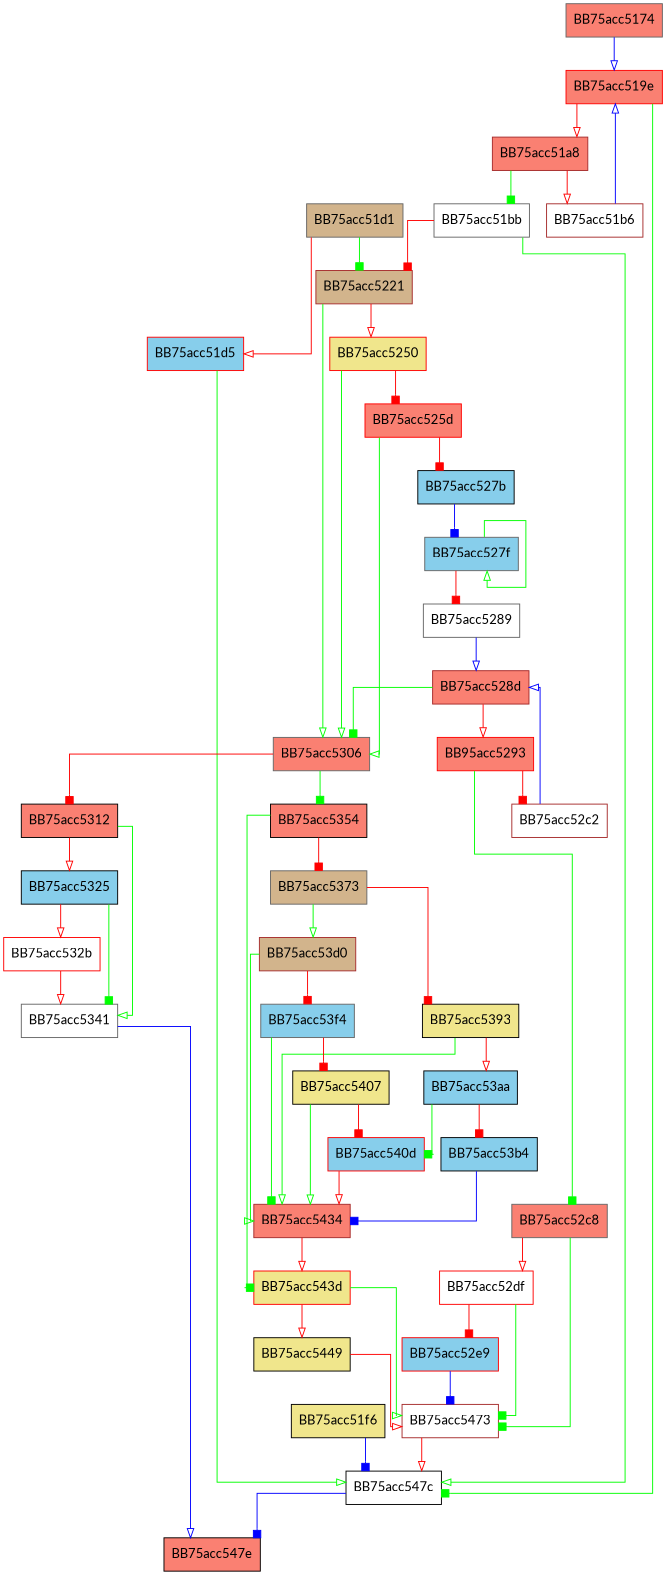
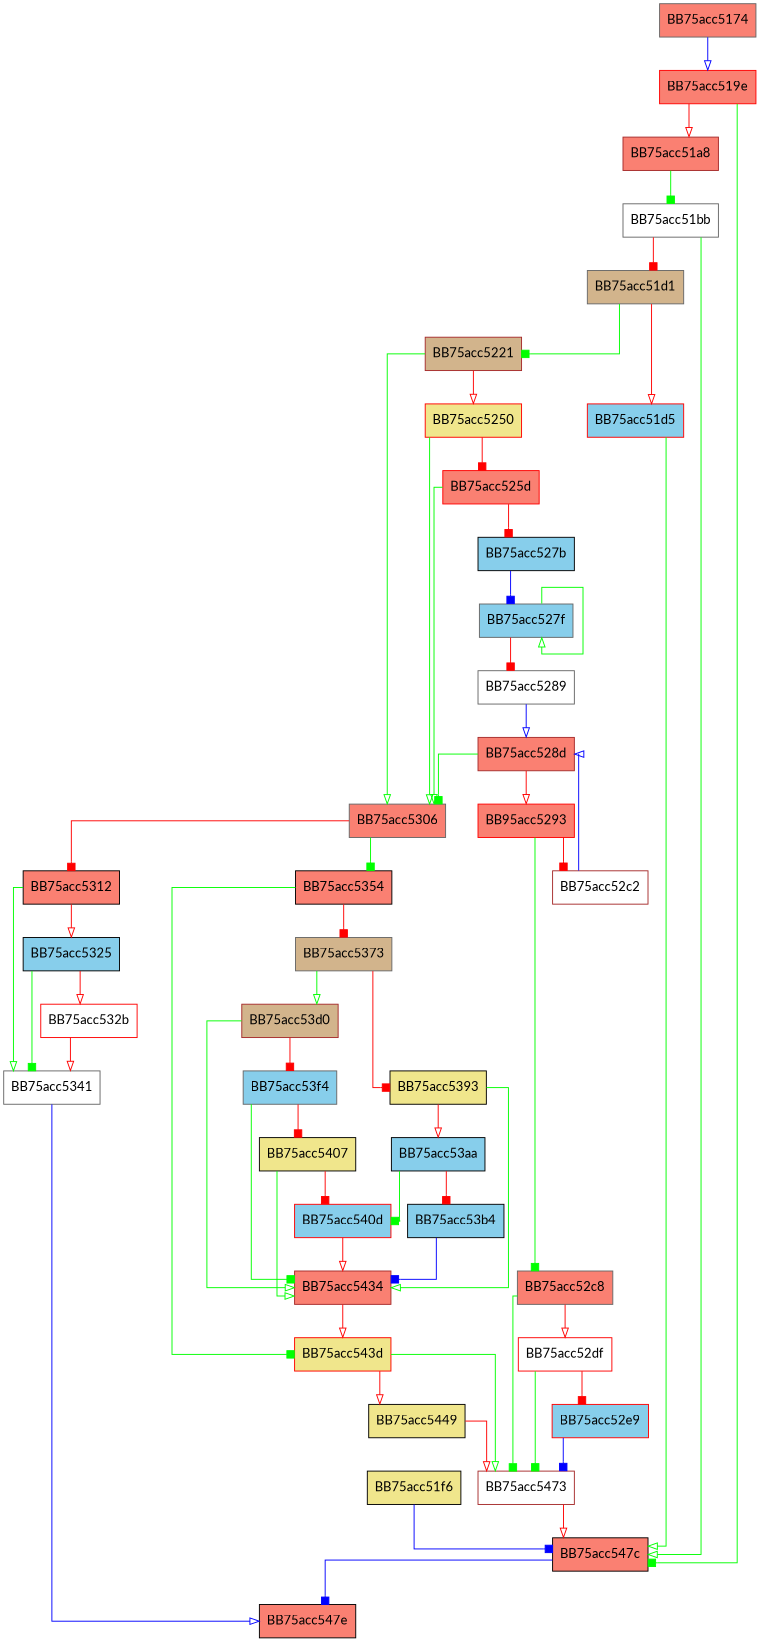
node "BB75acc51b6": removed
edge "BB75acc51bb" -> "BB75acc5221": now "BB75acc51bb" -> "BB75acc51d1"
node "BB75acc547c": fillcolor white -> salmon
